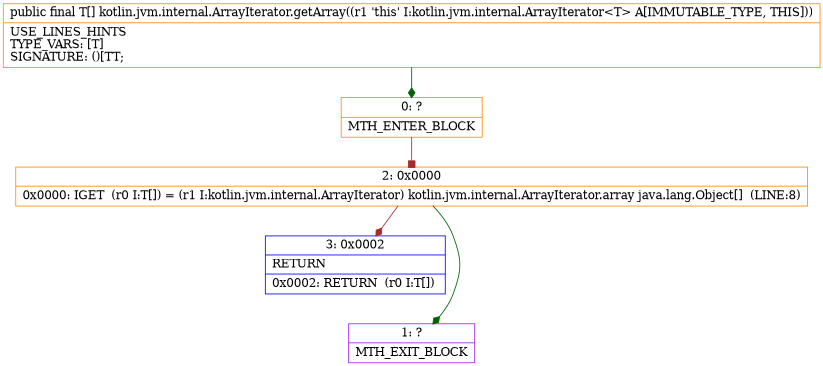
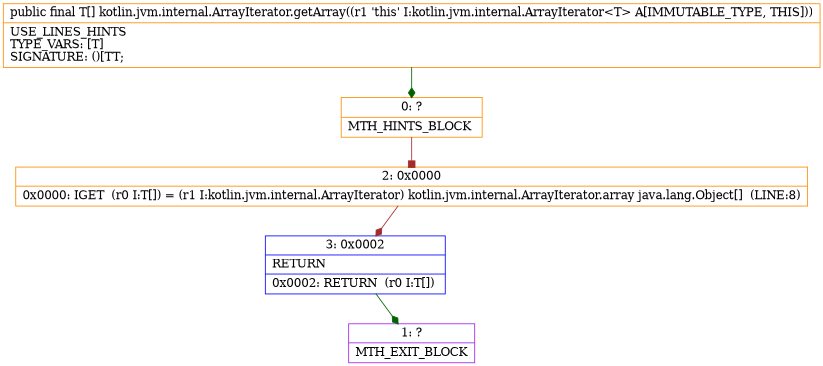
node "0: ?": text "MTH_ENTER_BLOCK" -> "MTH_HINTS_BLOCK"
edge "2: 0x0000" -> "1: ?": now "3: 0x0002" -> "1: ?"
